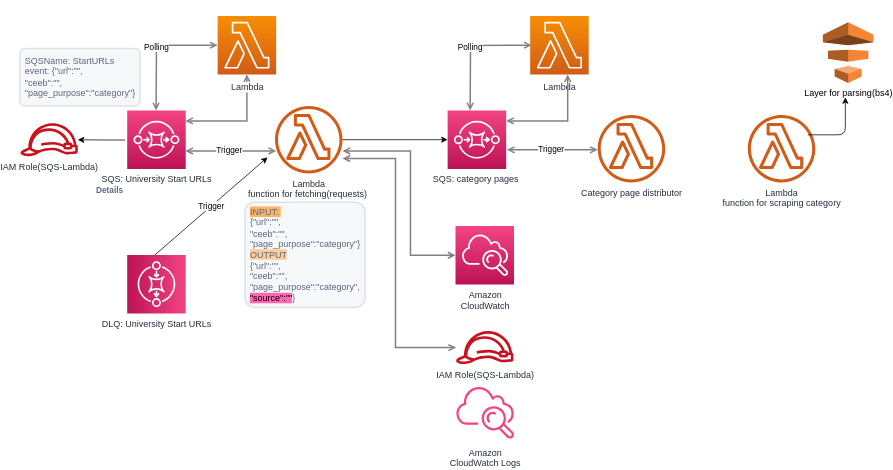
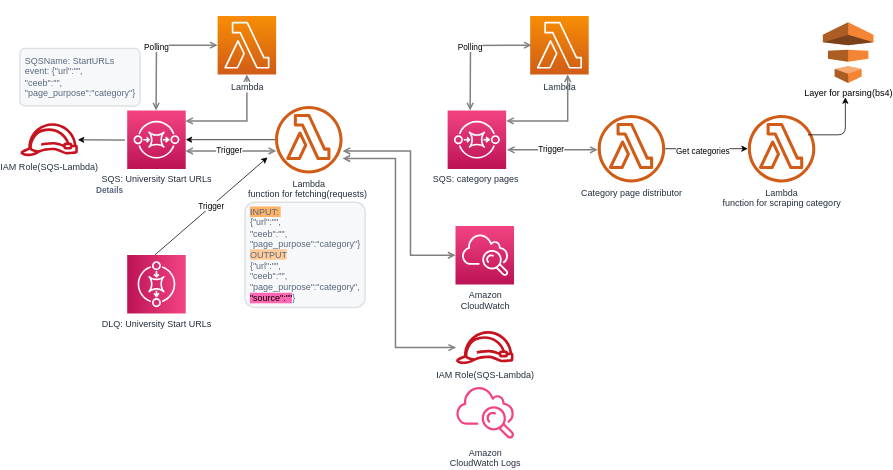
edge "Lambda function for fetching(requests)" -> "SQS: category pages": now "Lambda function for fetching(requests)" -> "SQS: University Start URLs"
edge "Category page distributor" -> "Lambda function for scraping category": added, label "Get categories"
